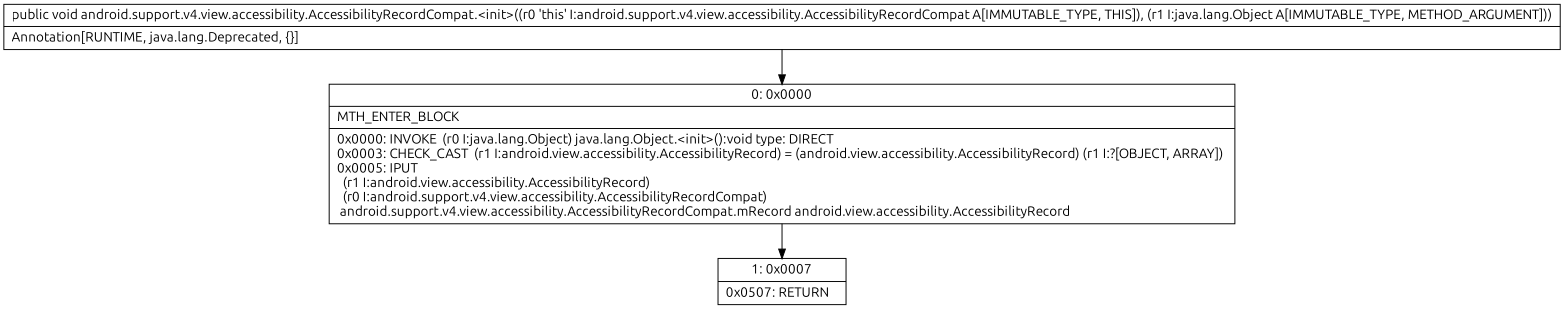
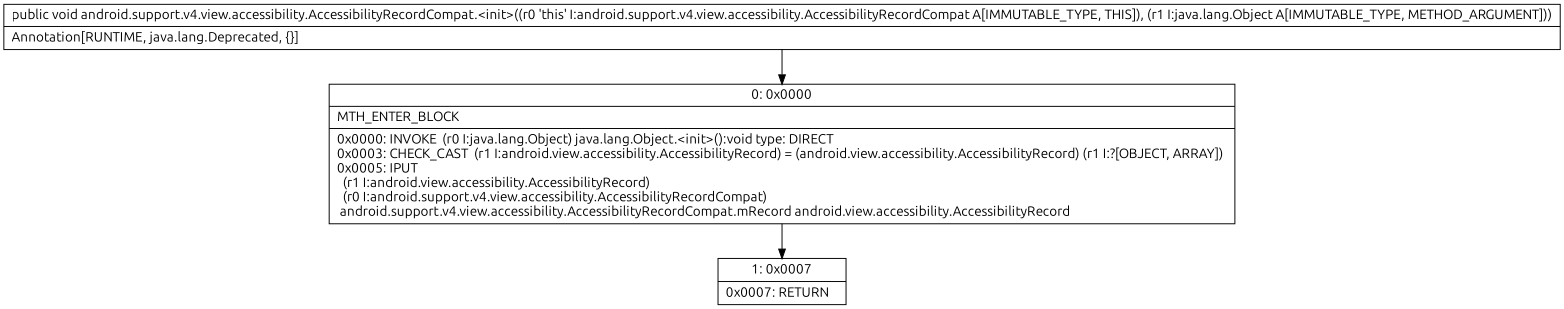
node "1: 0x0007": text "0x0507: RETURN" -> "0x0007: RETURN"
